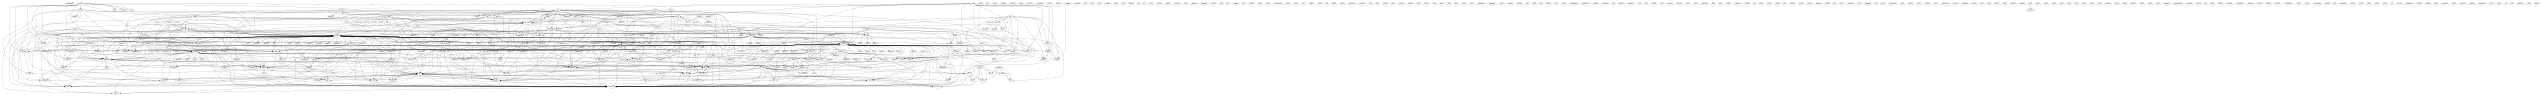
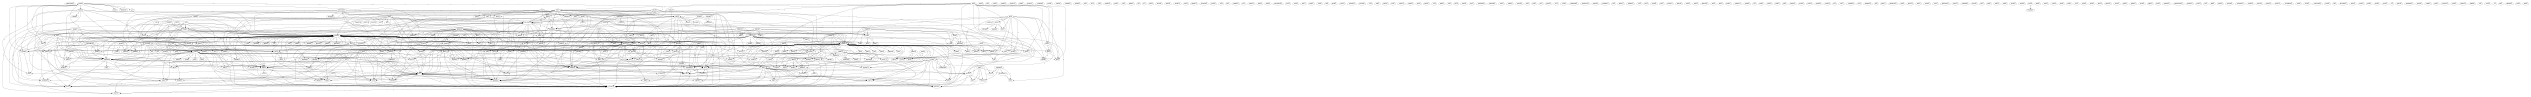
node "examination(1)": removed
